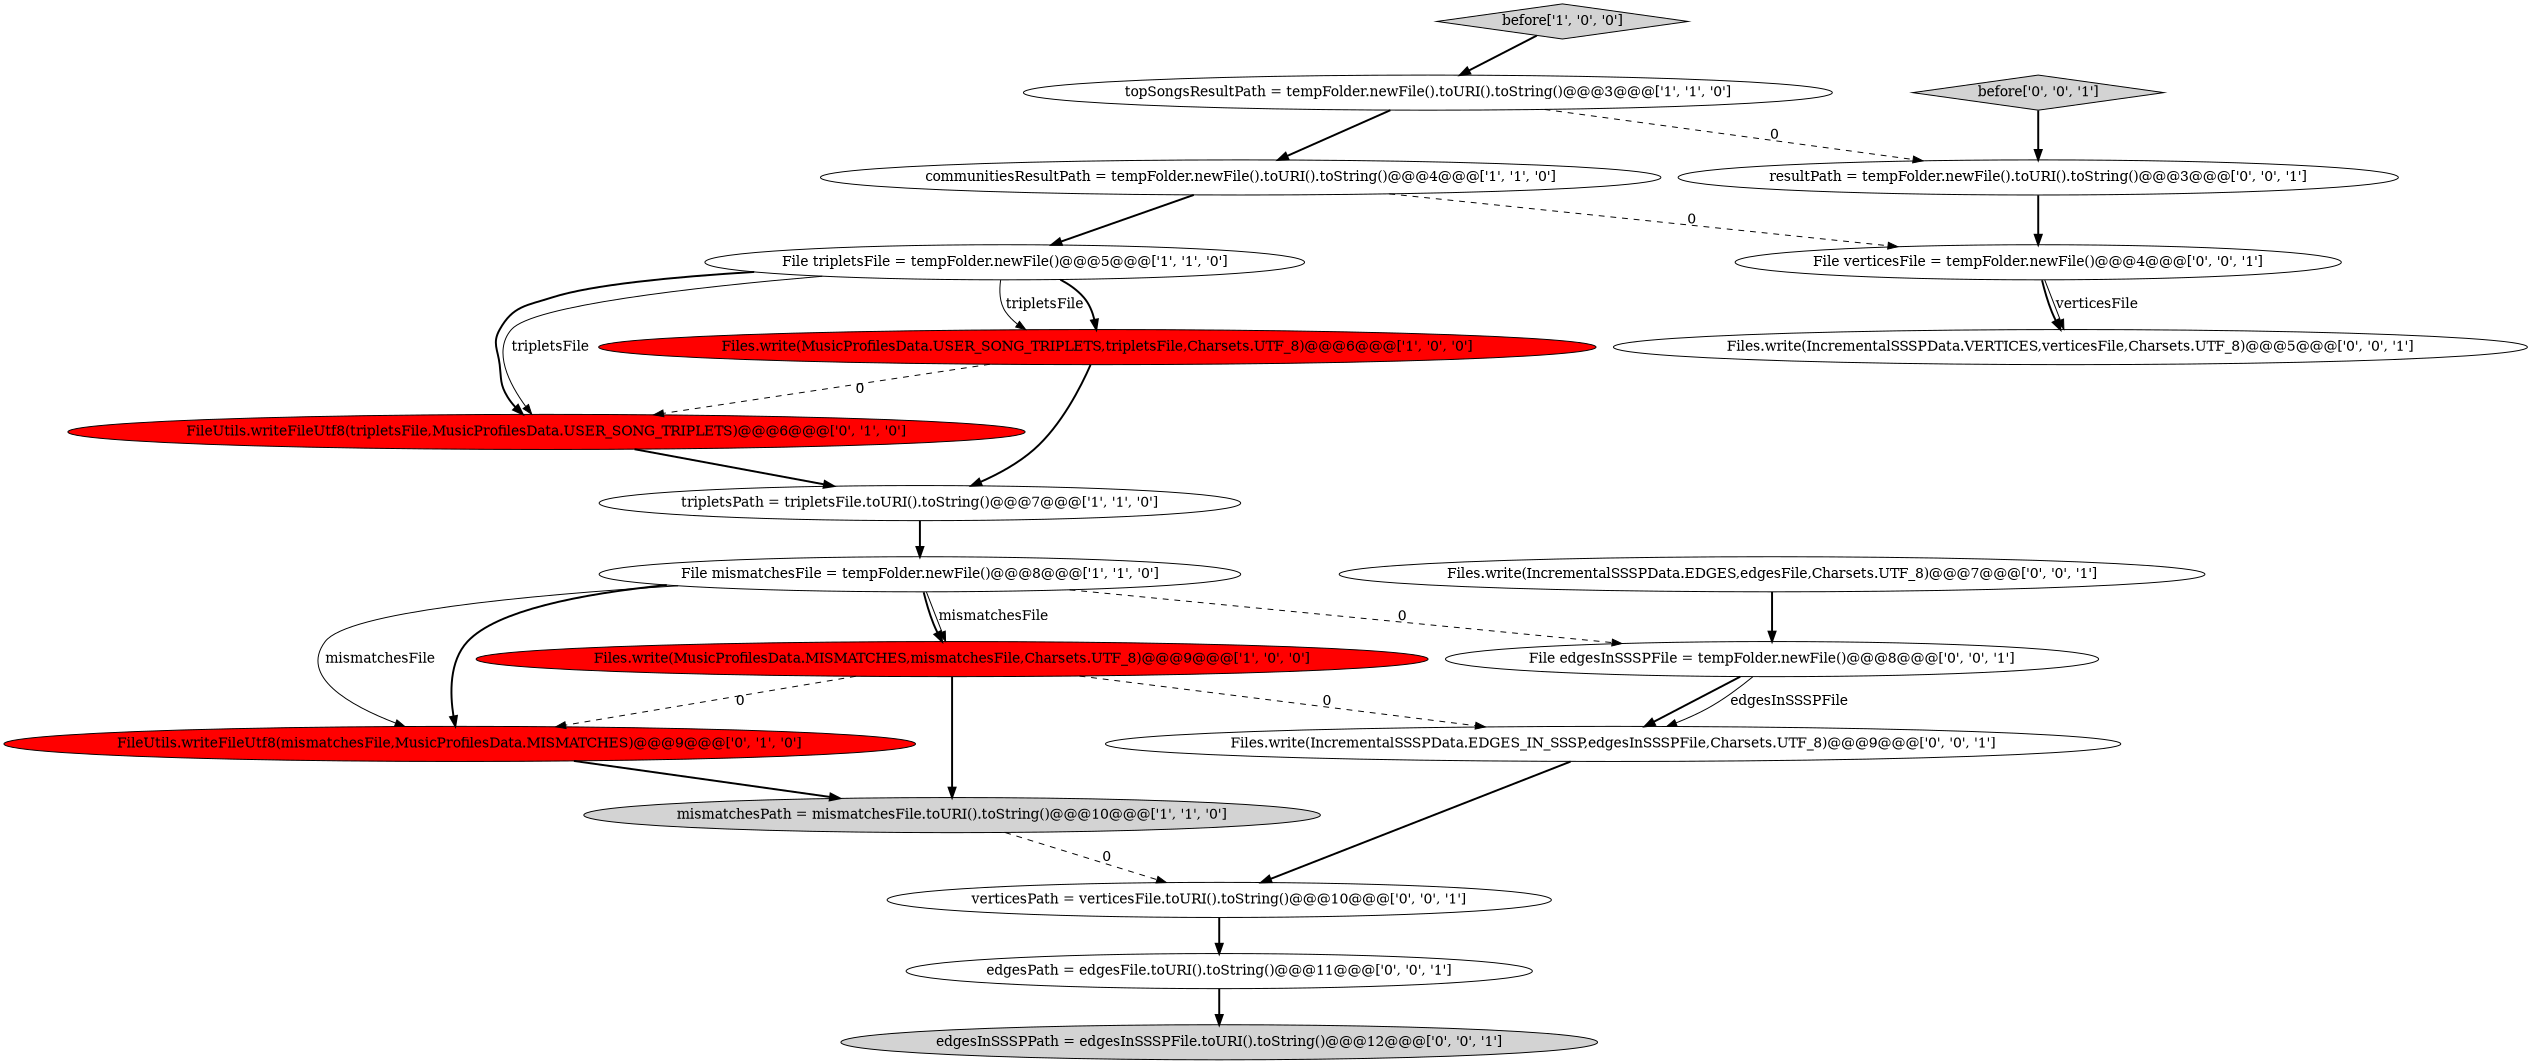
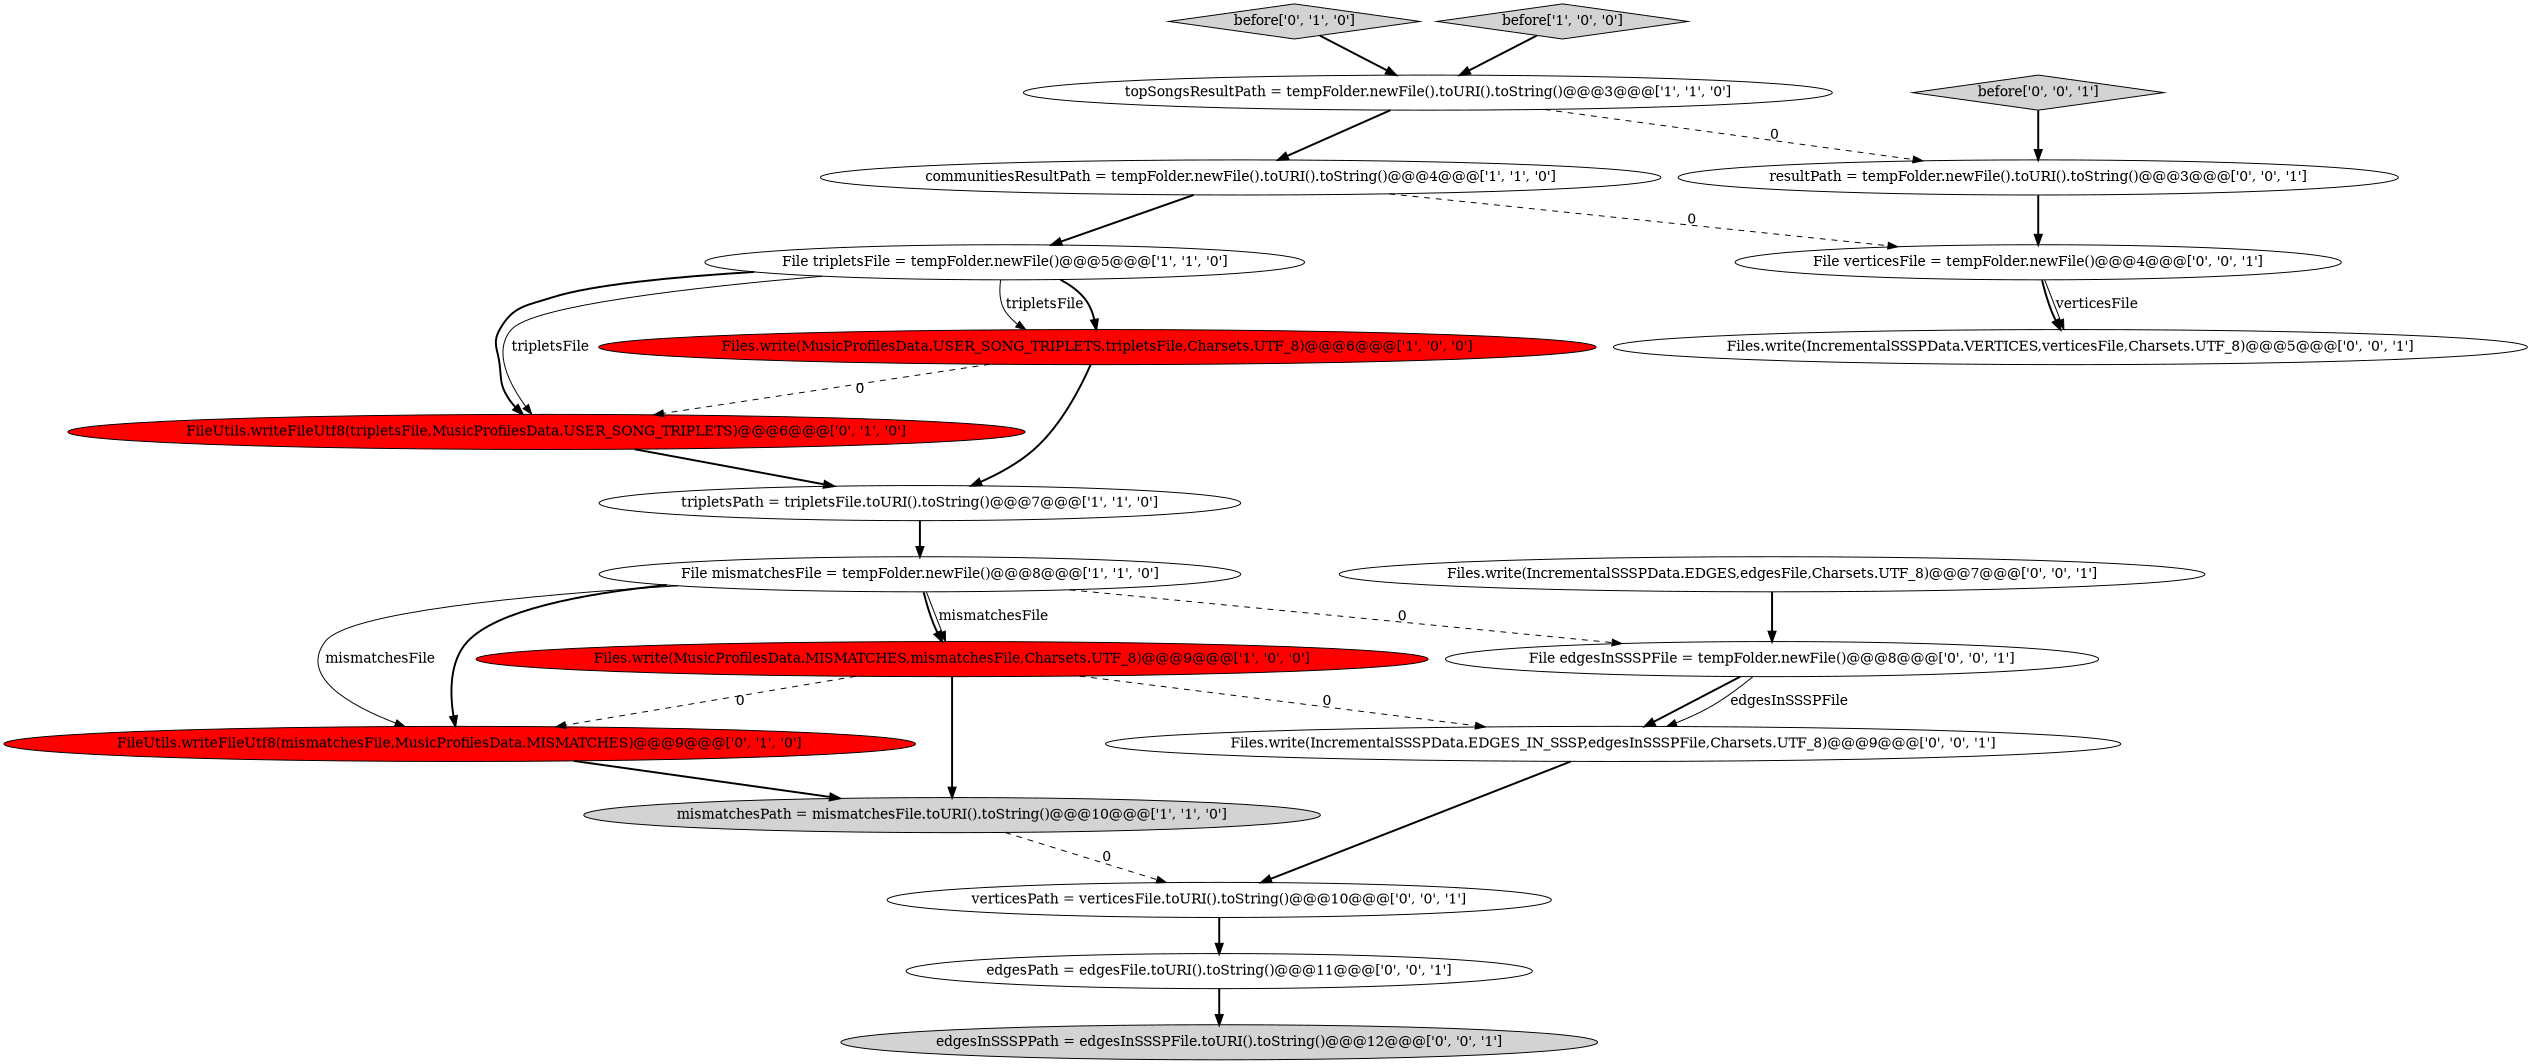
node "before['0', '1', '0']": added
